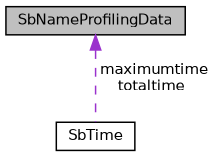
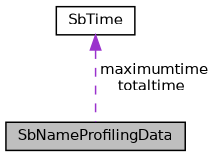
edge "SbTime" -> "SbNameProfilingData": reversed
